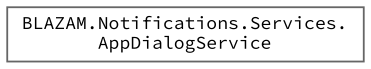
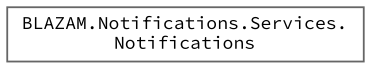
node "BLAZAM.Notifications.Services. AppDialogService": label "BLAZAM.Notifications.Services. AppDialogService" -> "BLAZAM.Notifications.Services. Notifications"
